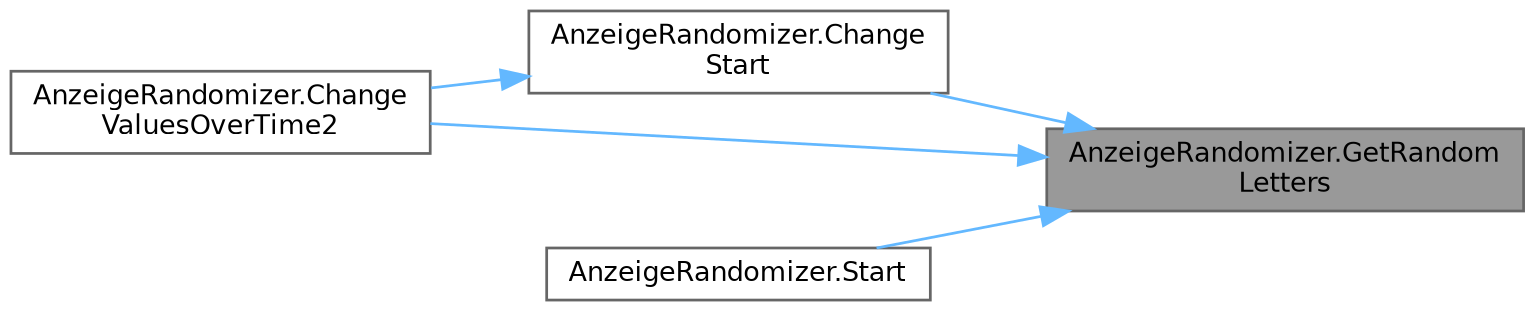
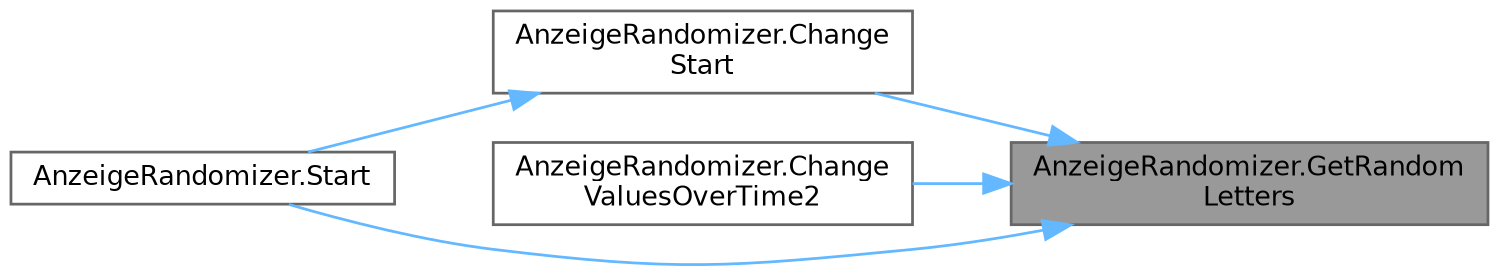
edge "AnzeigeRandomizer.Change ValuesOverTime2" -> "AnzeigeRandomizer.Change Start": now "AnzeigeRandomizer.Start" -> "AnzeigeRandomizer.Change Start"
